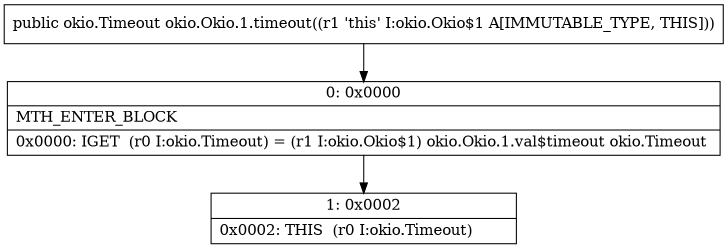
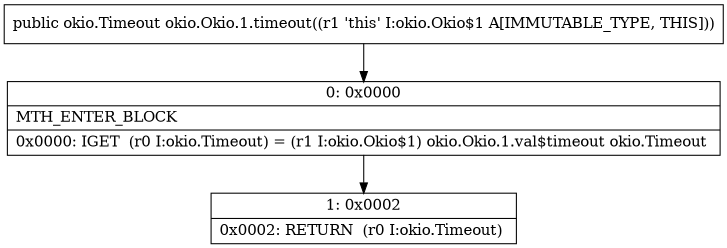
node "1: 0x0002": text "0x0002: THIS  (r0 I:okio.Timeout)" -> "0x0002: RETURN  (r0 I:okio.Timeout)"
